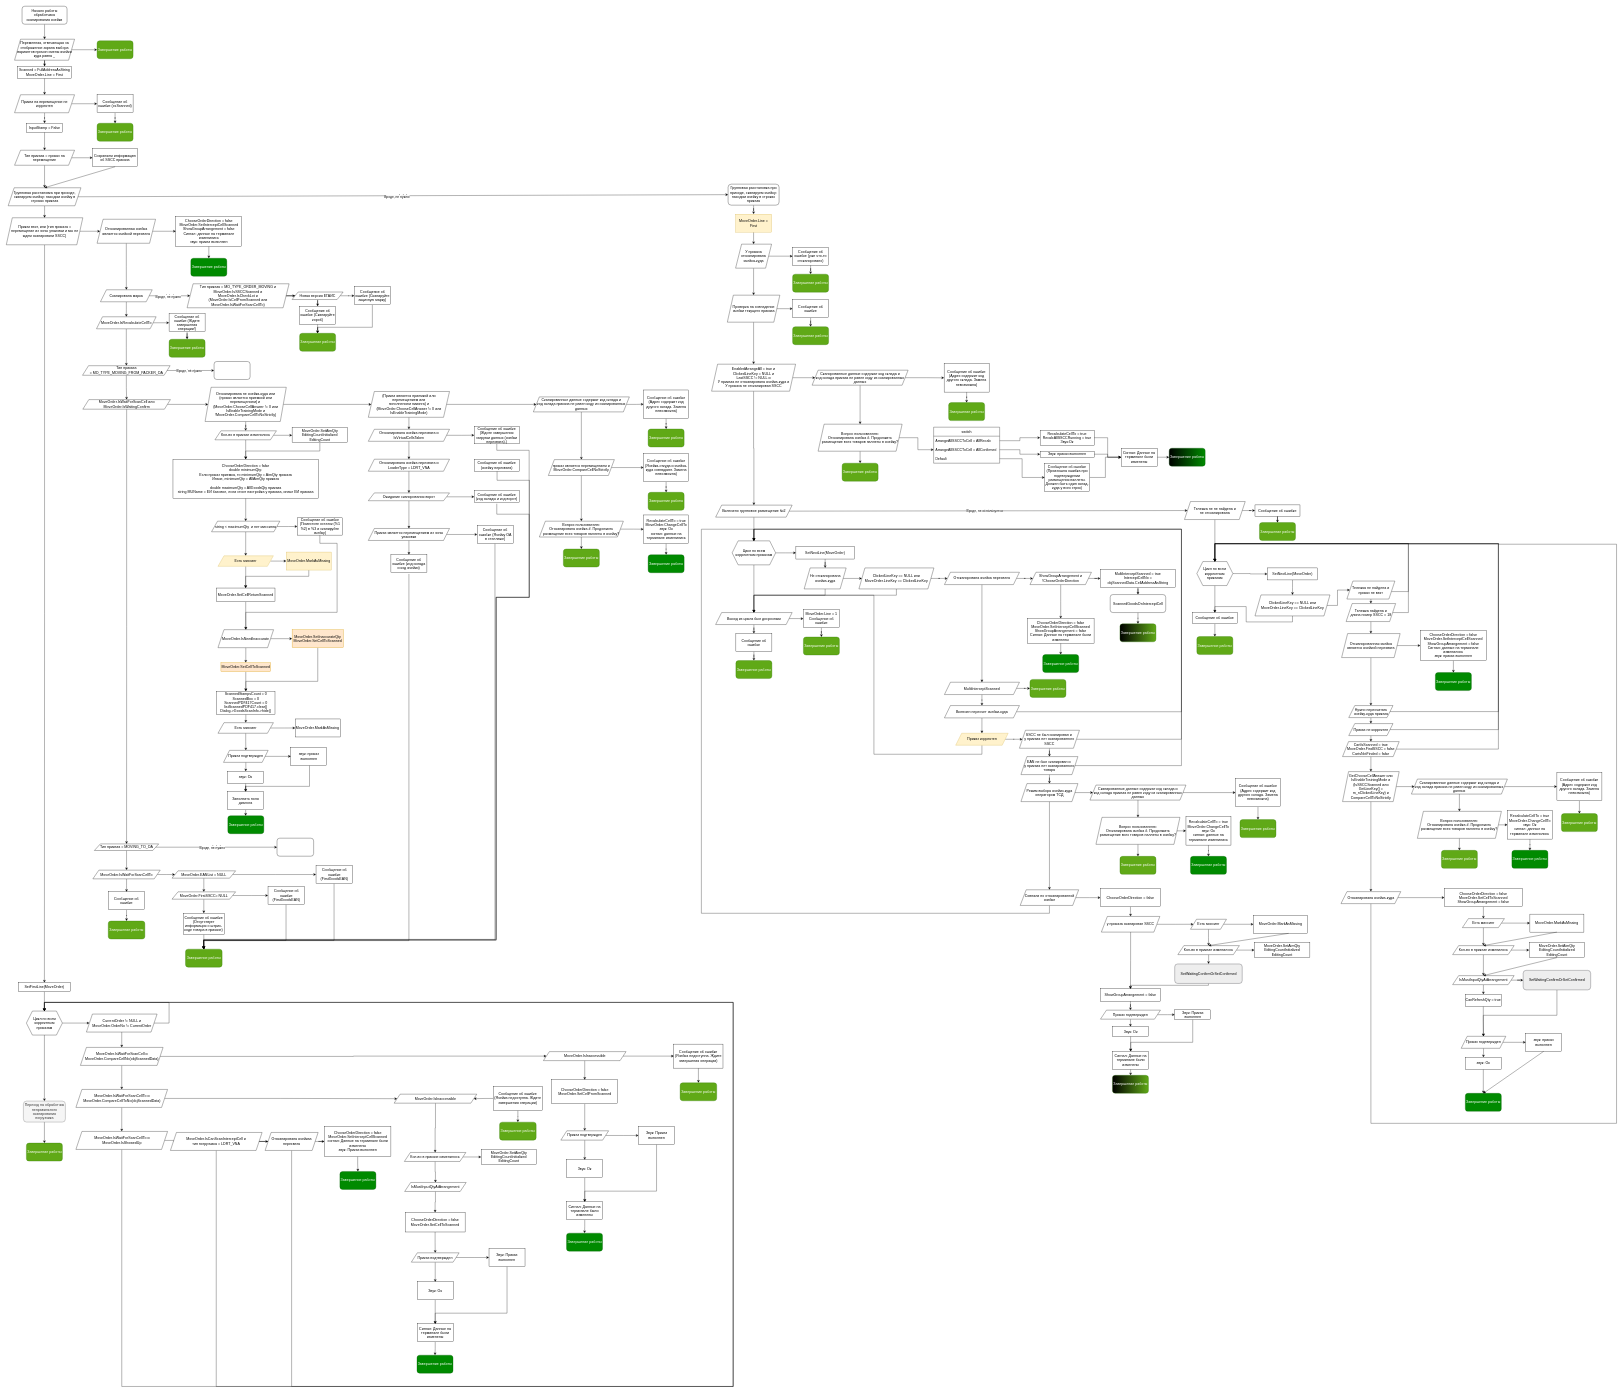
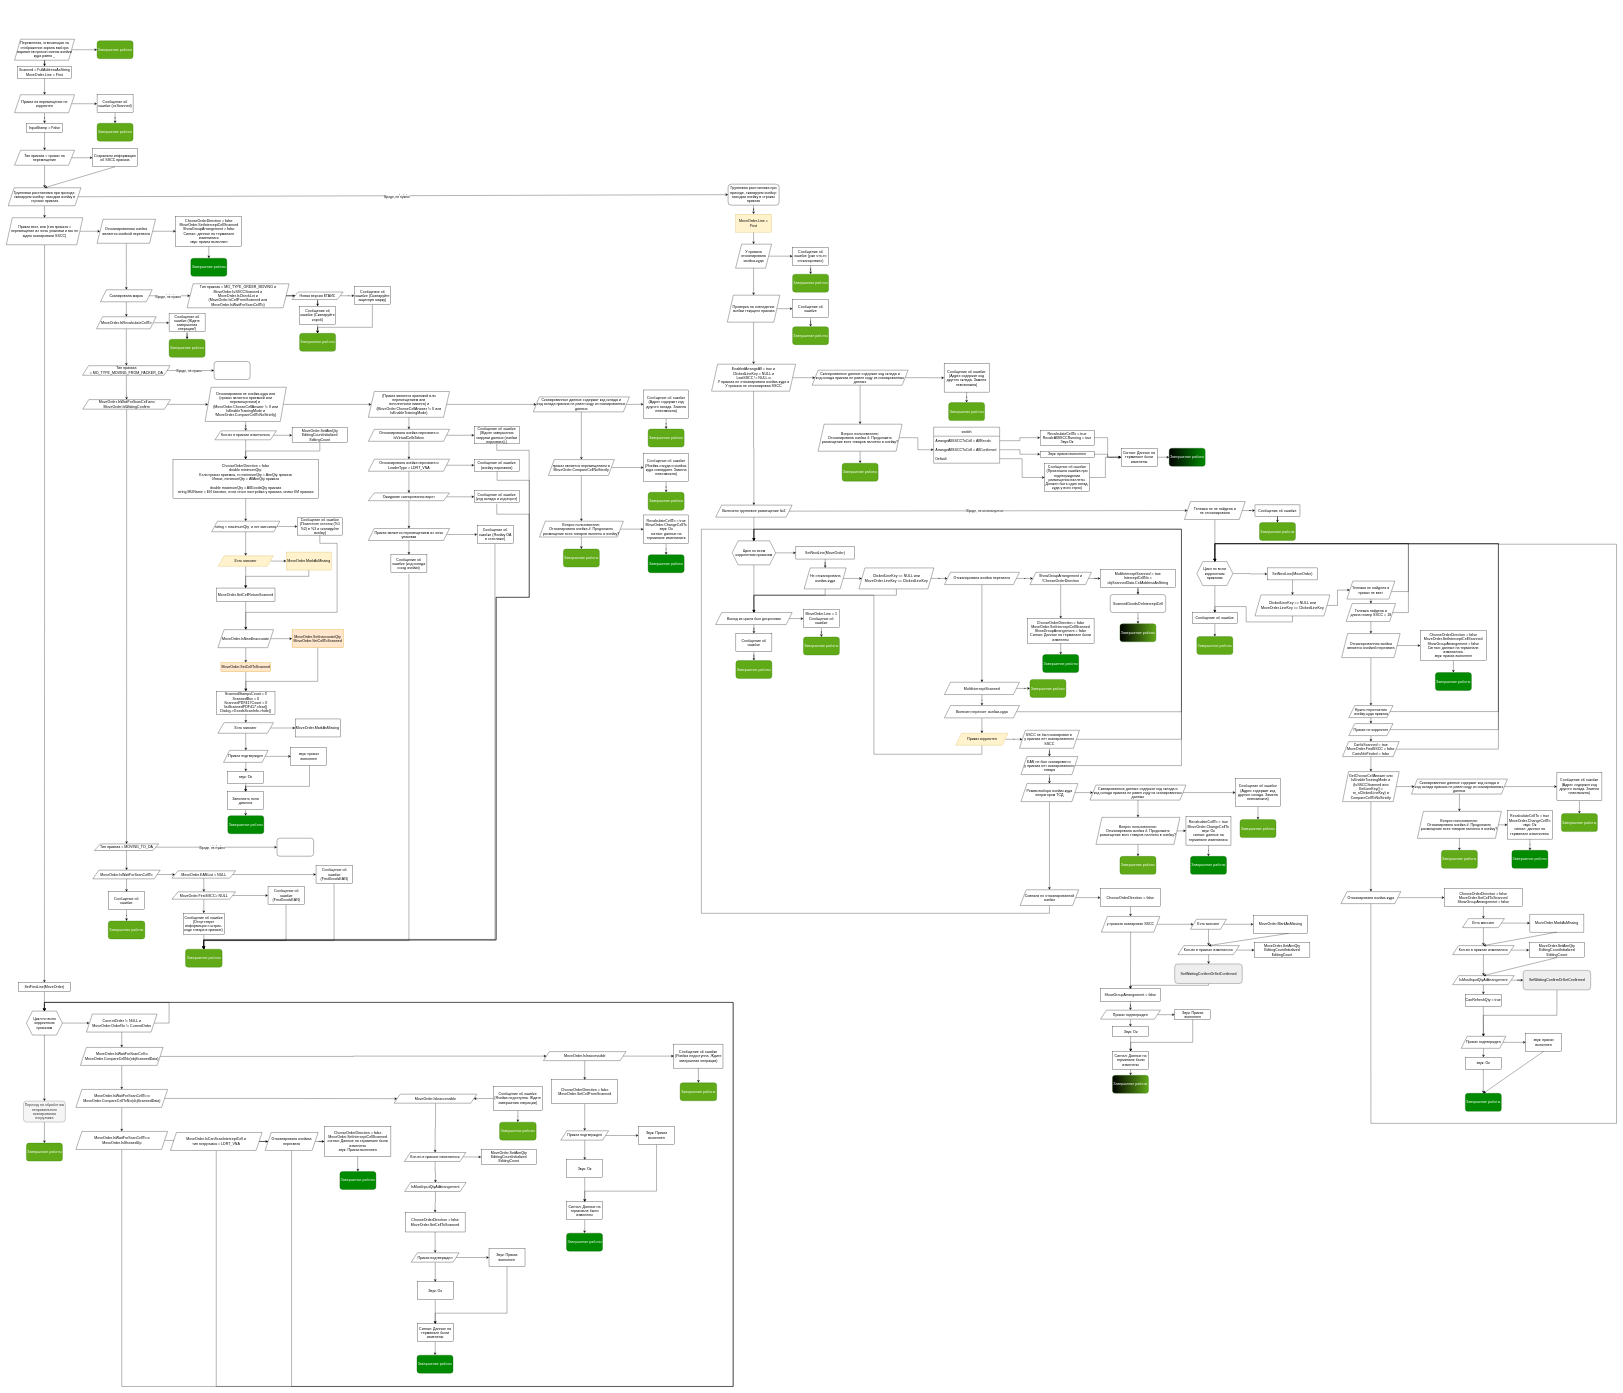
node "Начало работы обработчика сканирования ячейки": removed
edge "Начало работы обработчика сканирования ячейки" -> "Переменная, отвечающая за отображение экрана выбора вариантов причин смены ячейки куда равна _": removed
edge "Отсканирована ячейка перехвата и LoaderType = LDRT_VNA" -> "Сообщение об ошибке (ячейку перехвата)": added
